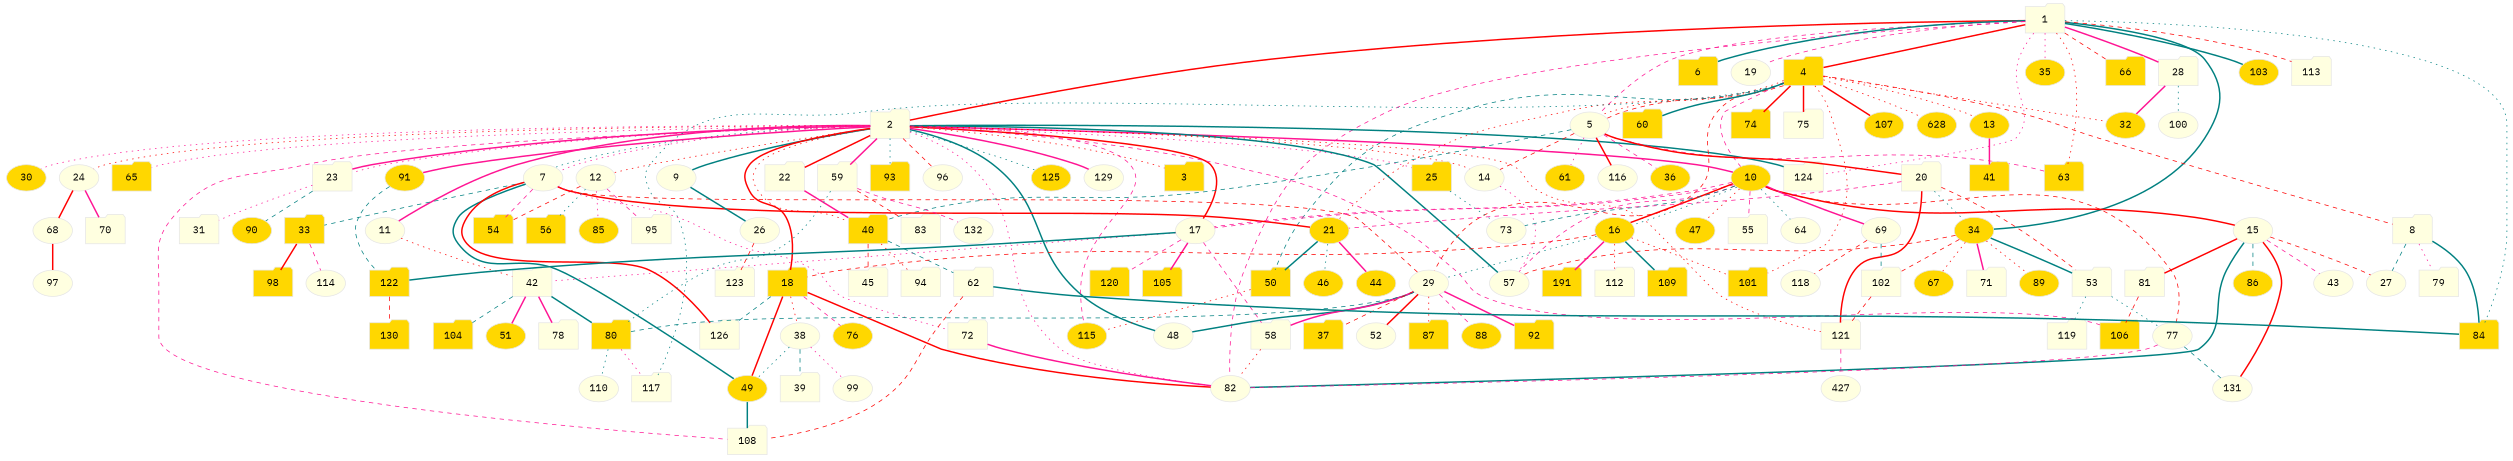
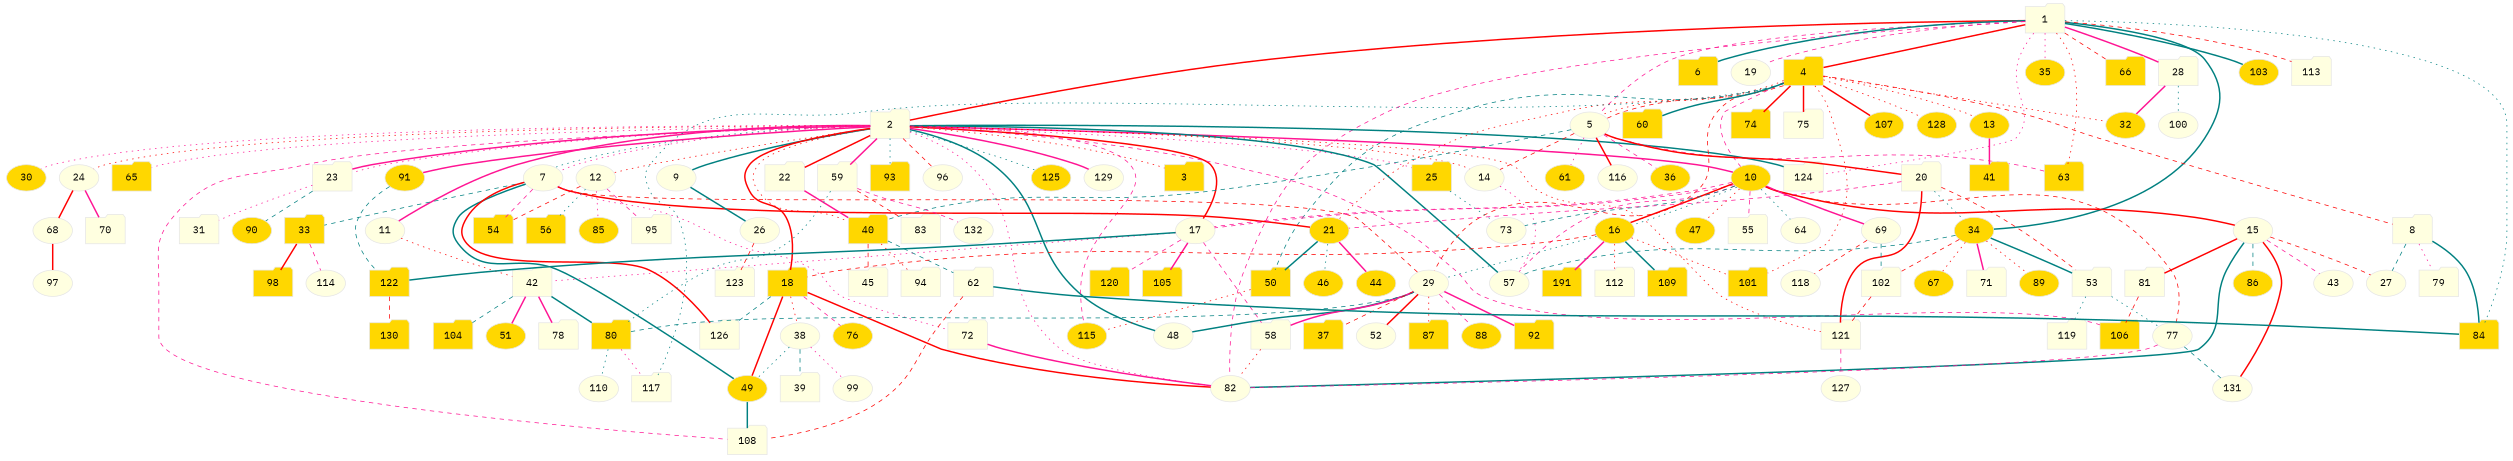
node "628": label "628" -> "128"
edge "34" -- "57": color red -> teal
node "427": label "427" -> "127"
